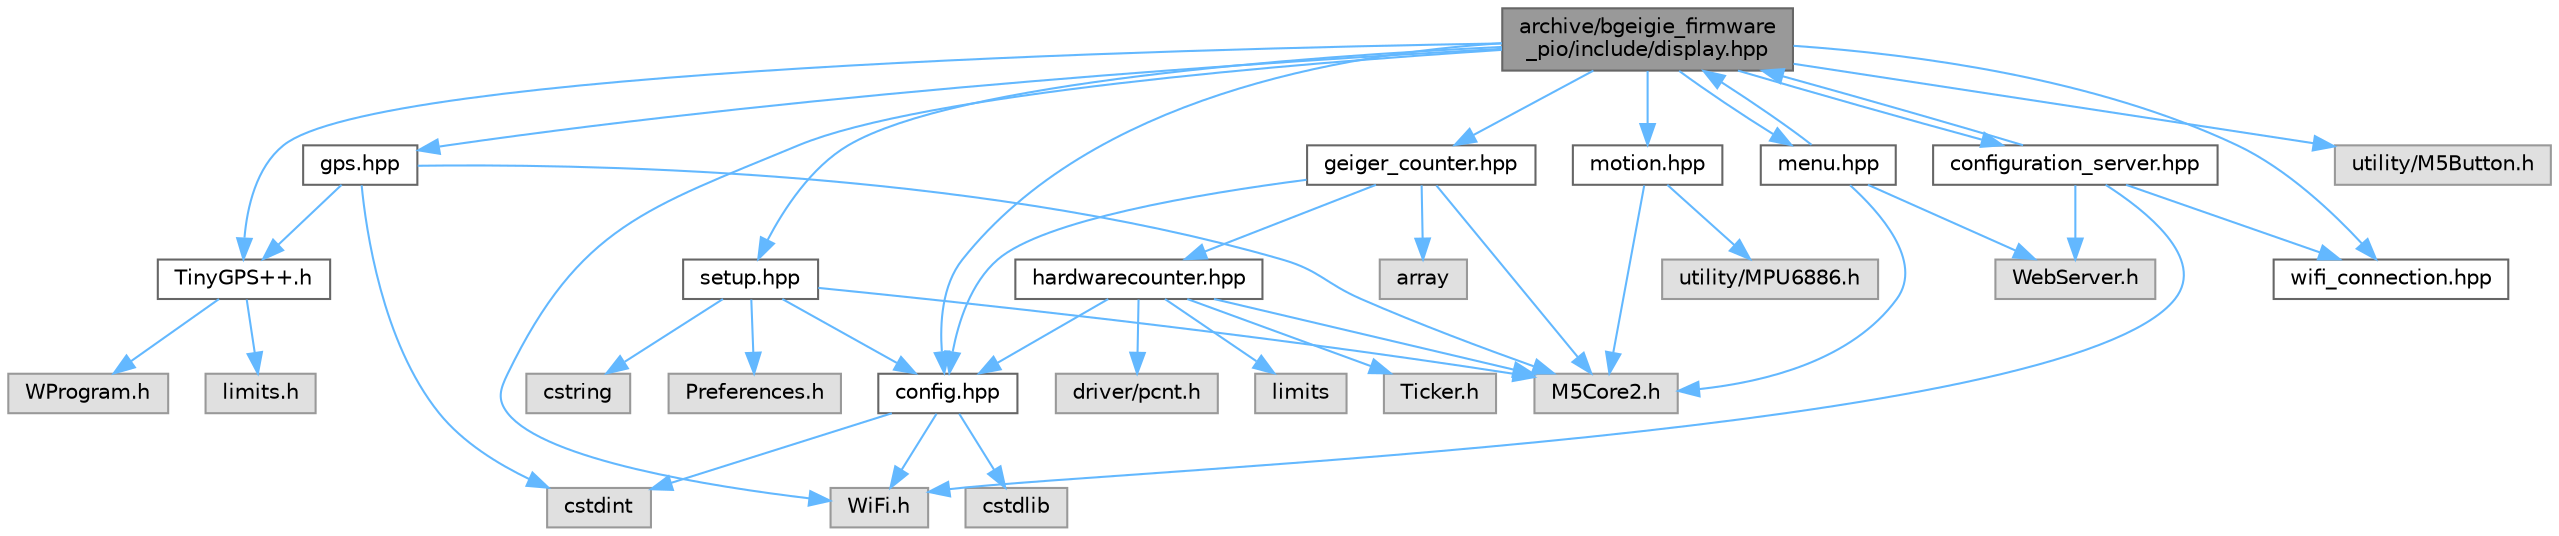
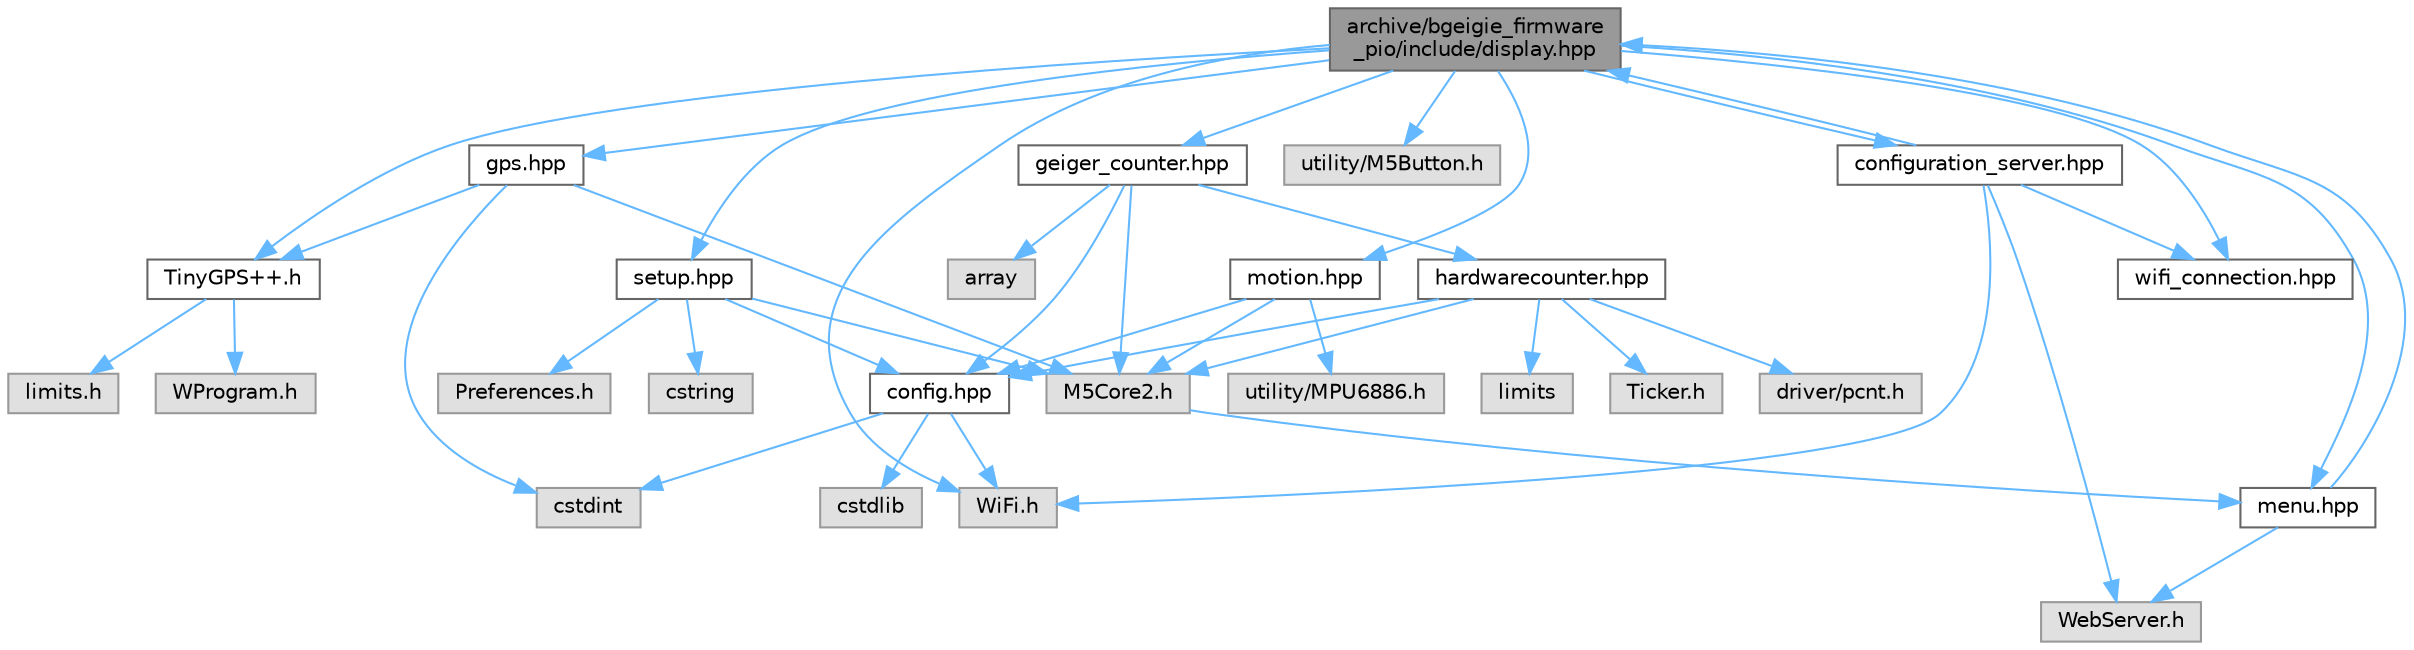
edge "archive/bgeigie_firmware _pio/include/display.hpp" -> "config.hpp": now "motion.hpp" -> "config.hpp"
edge "menu.hpp" -> "M5Core2.h": reversed
